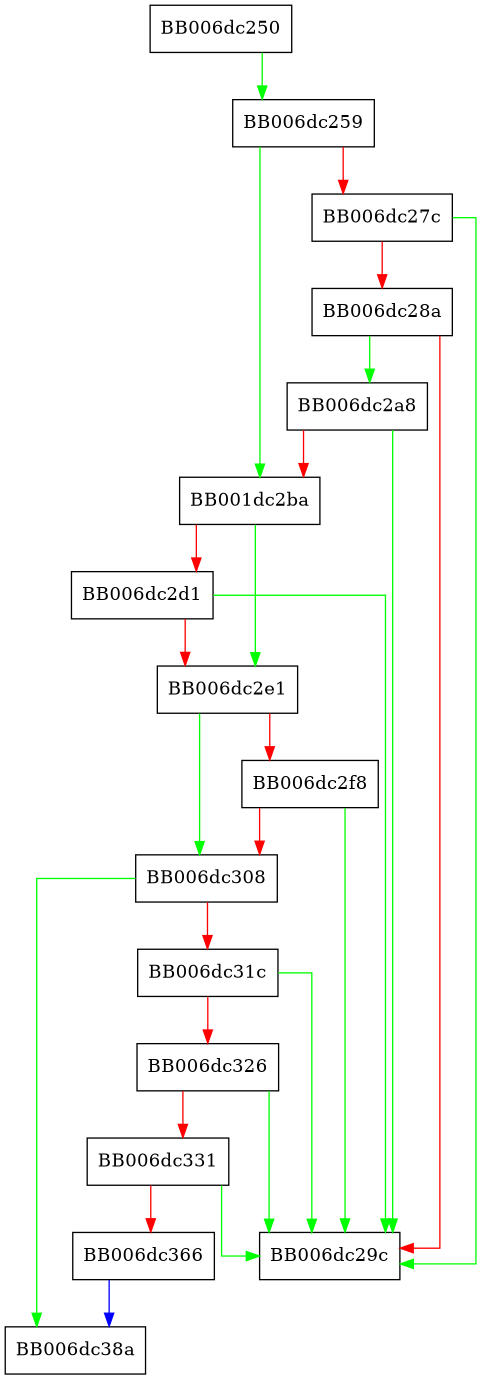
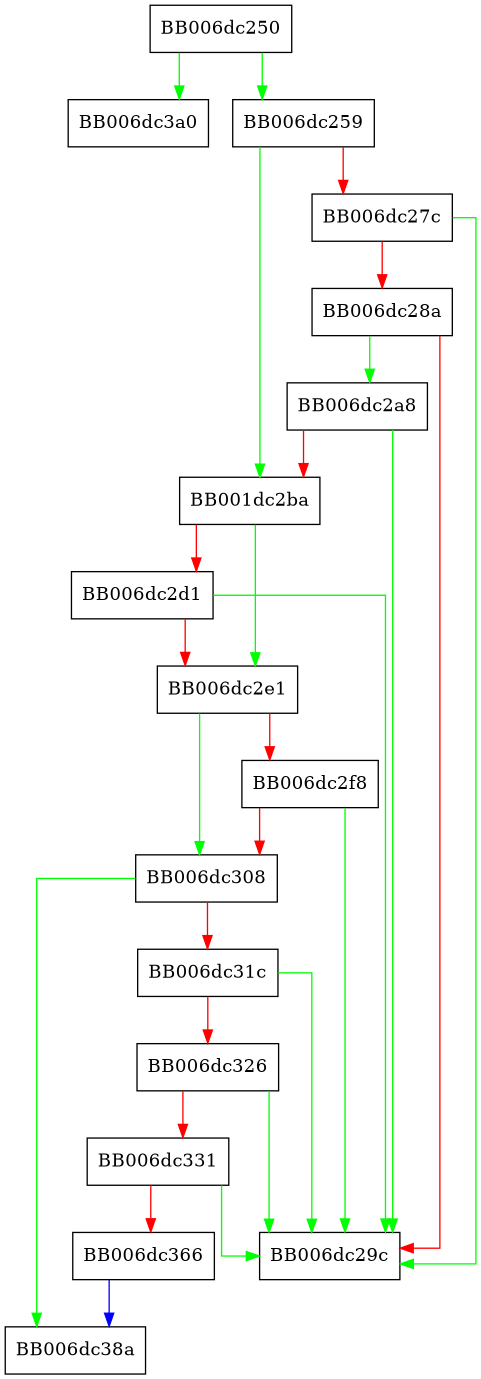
node "BB006dc3a0": added
